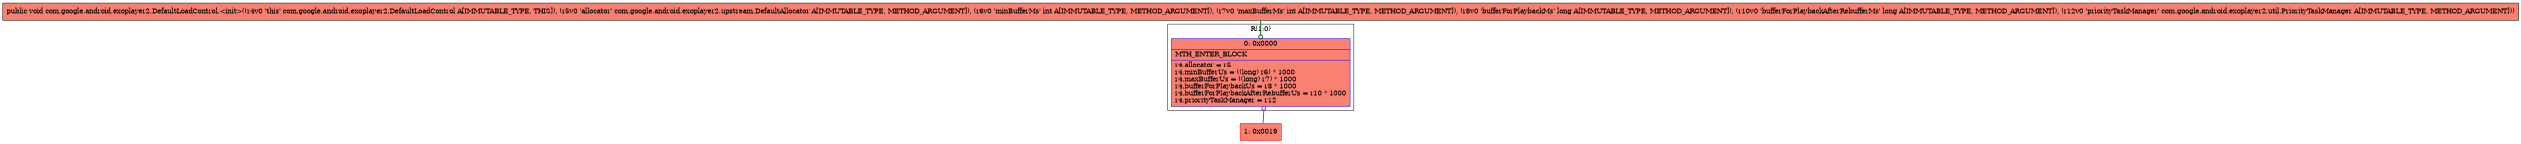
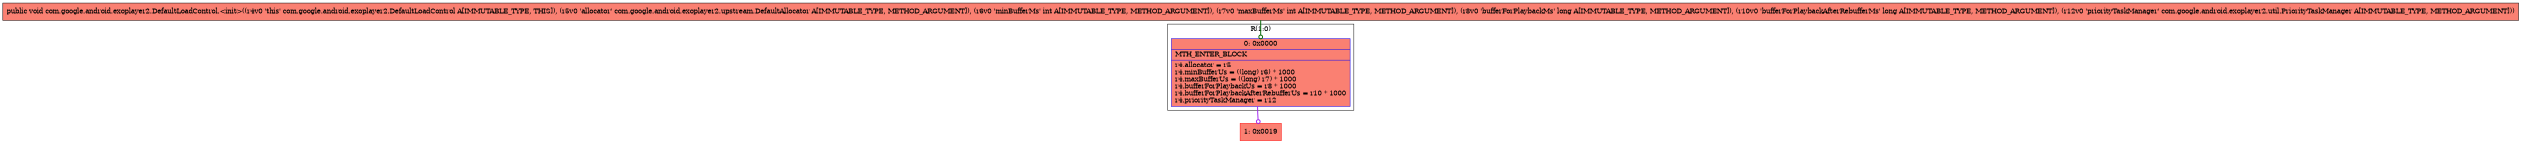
edge "1: 0x0019" -> "0: 0x0000": reversed
